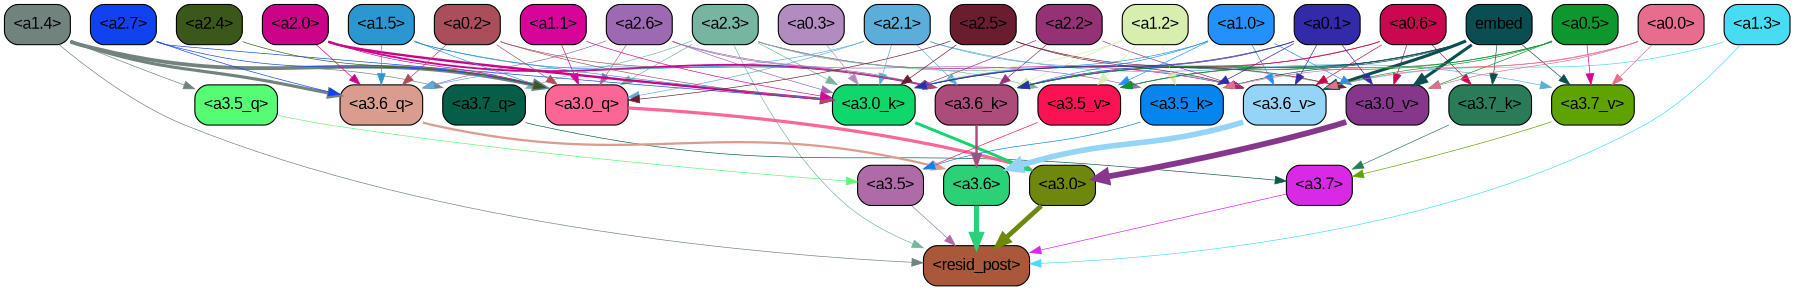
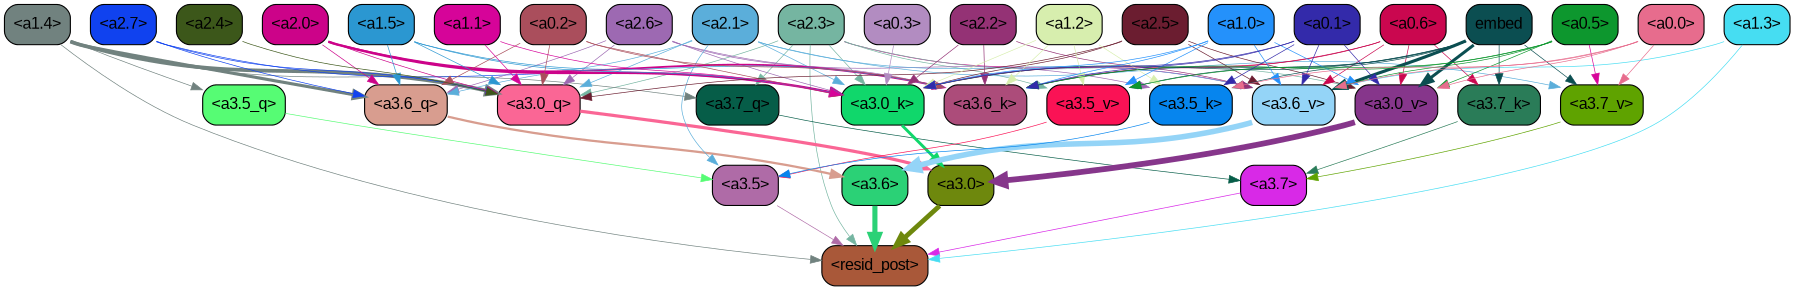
edge "<a2.1>" -> "<a3.6_k>": now "<a2.1>" -> "<a3.5>"
edge "<a3.6_k>" -> "<a3.6>": removed
